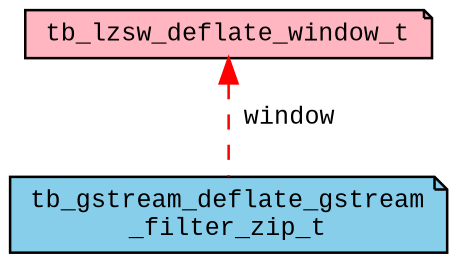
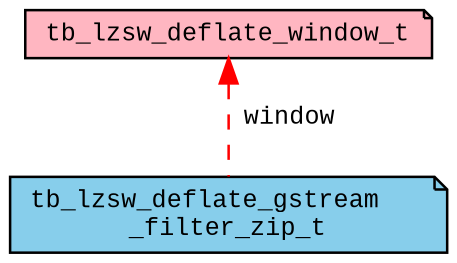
node "tb_gstream_deflate_gstream _filter_zip_t": label "tb_gstream_deflate_gstream _filter_zip_t" -> "tb_lzsw_deflate_gstream _filter_zip_t"
